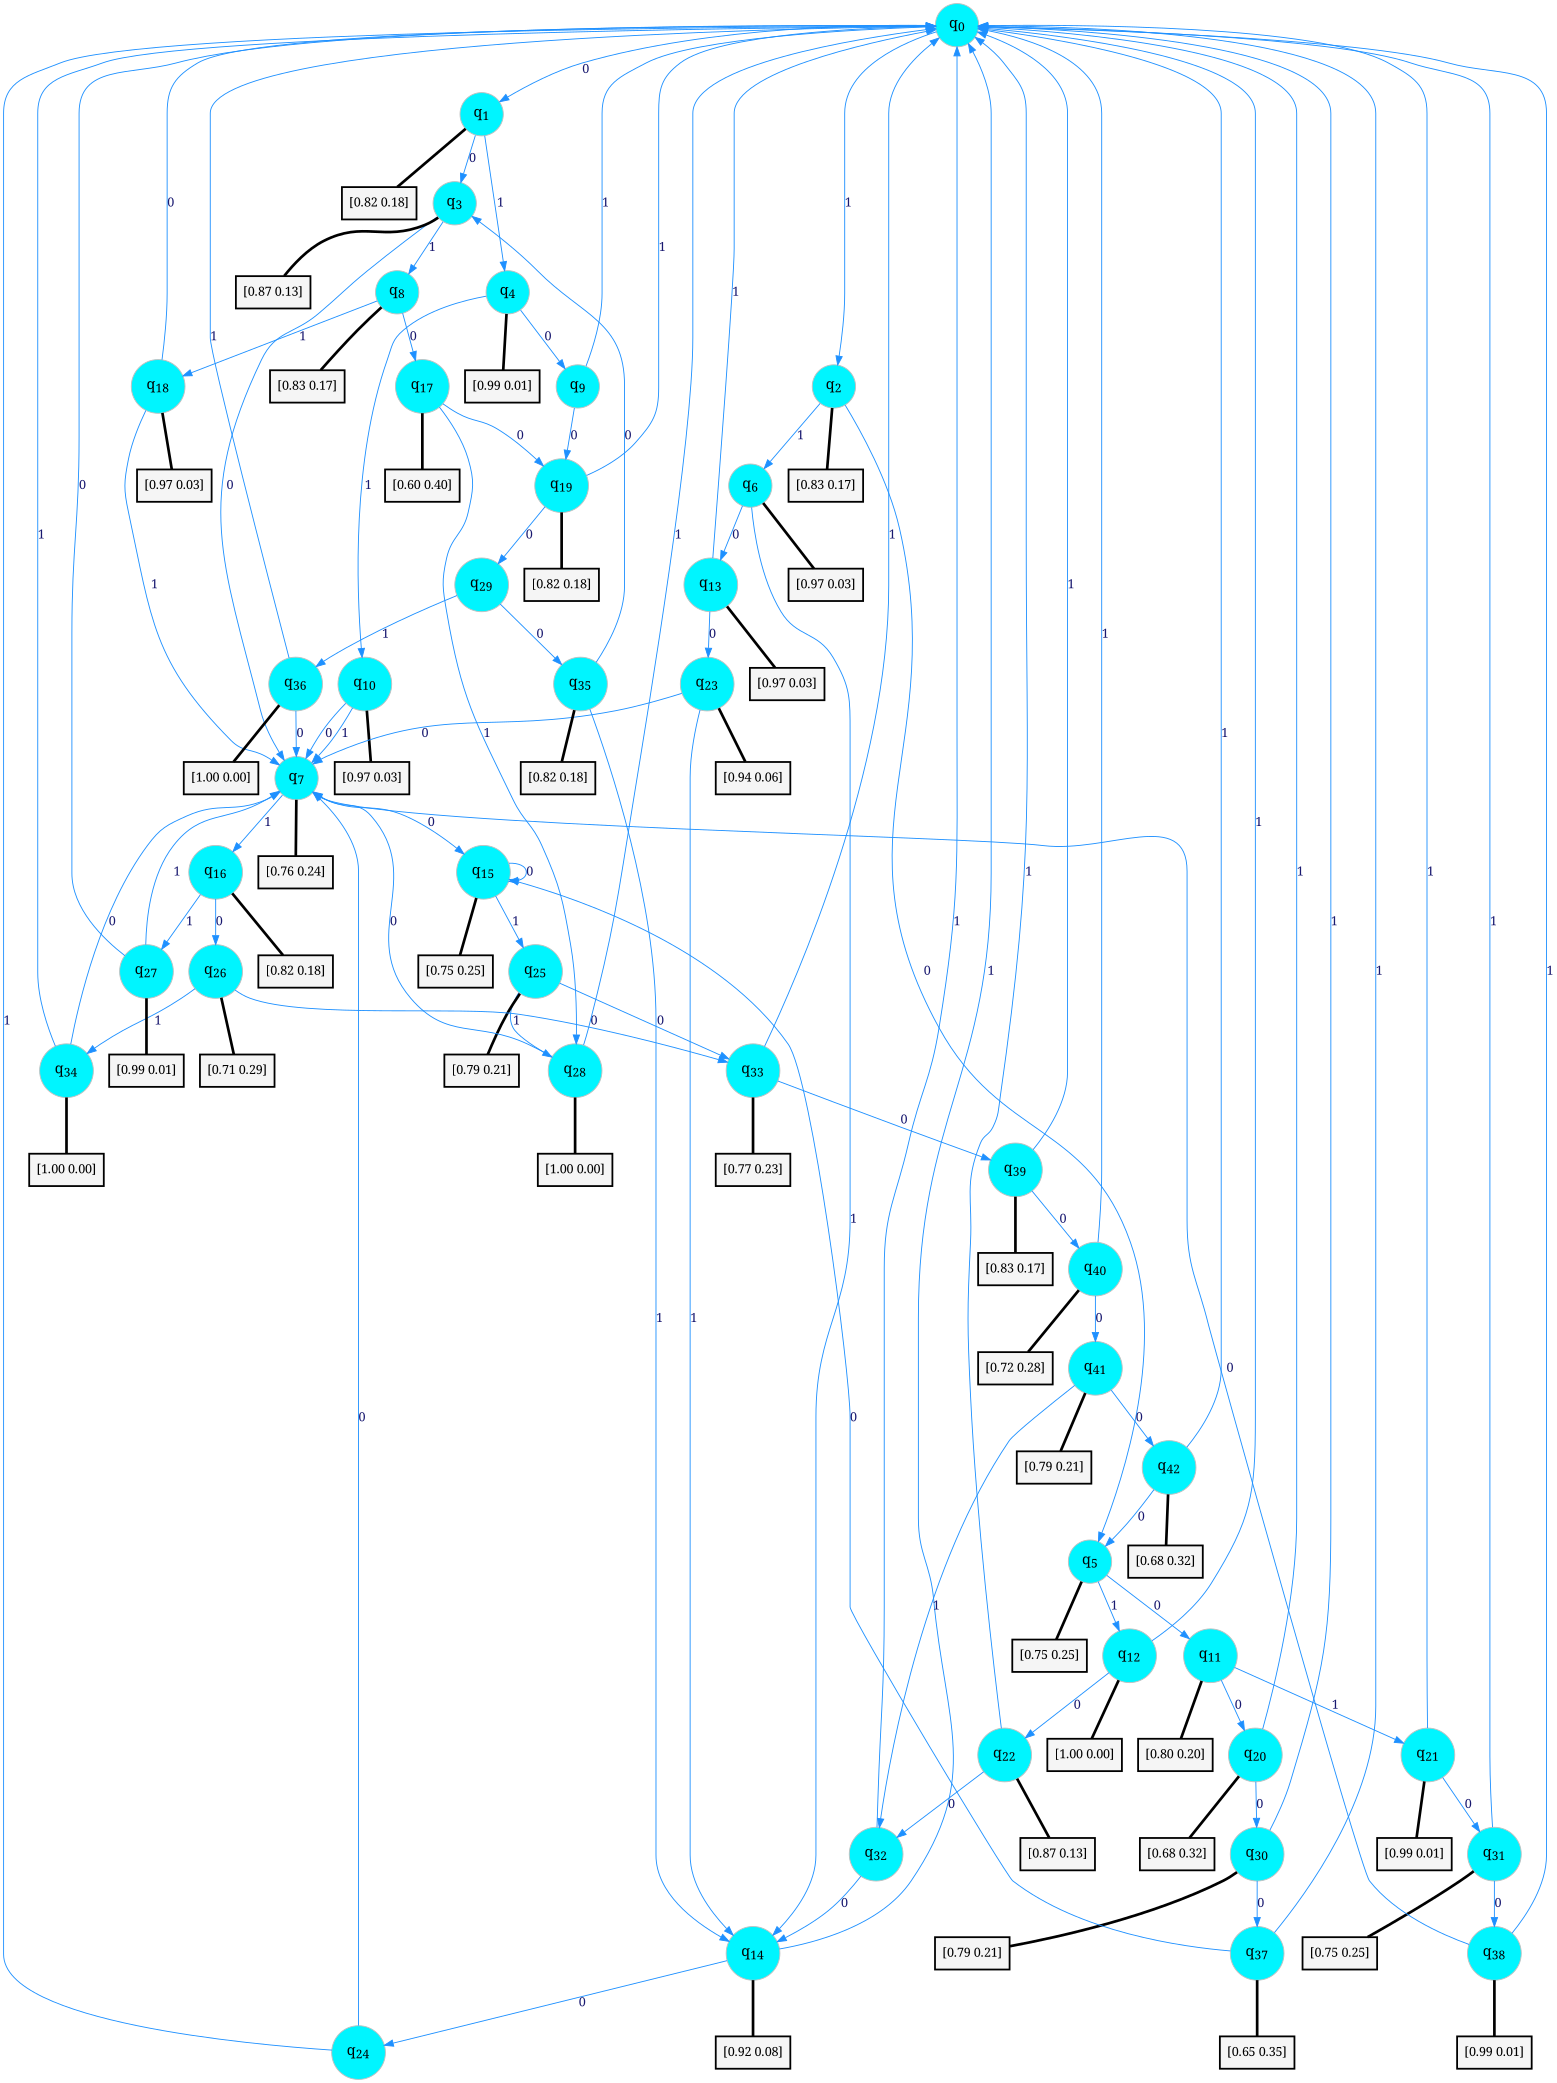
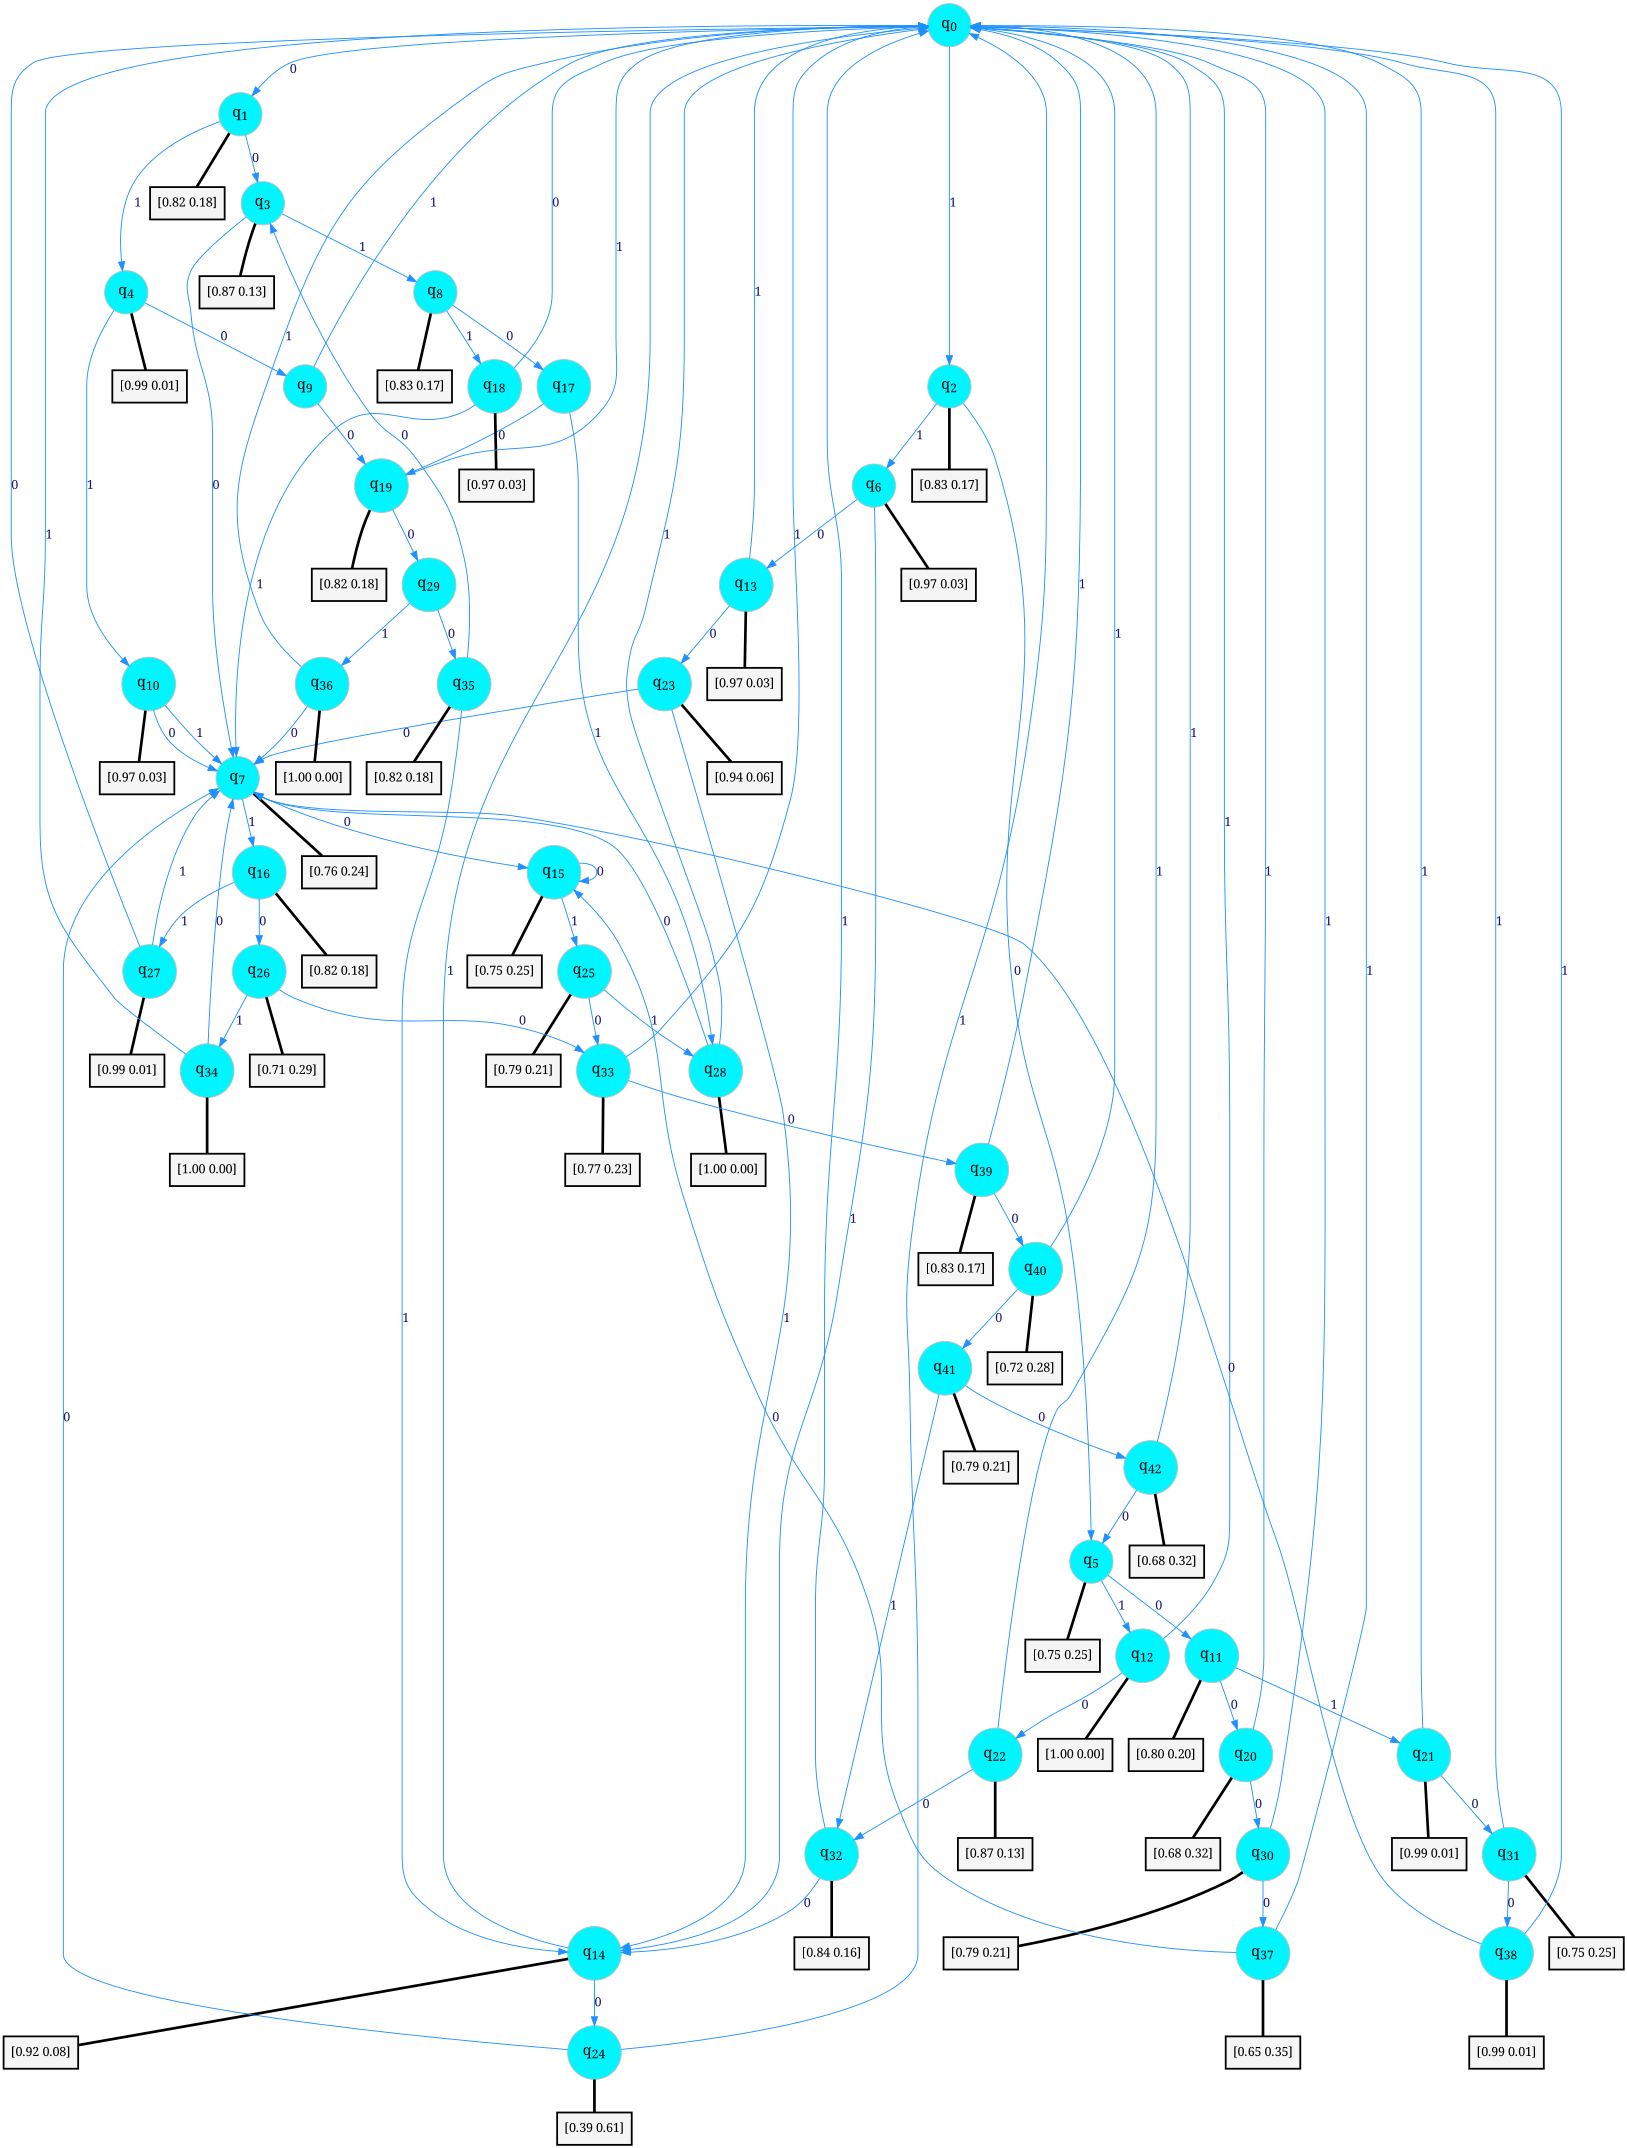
node "[0.60 0.40]": removed
node "[0.84 0.16]": added
node "[0.39 0.61]": added
